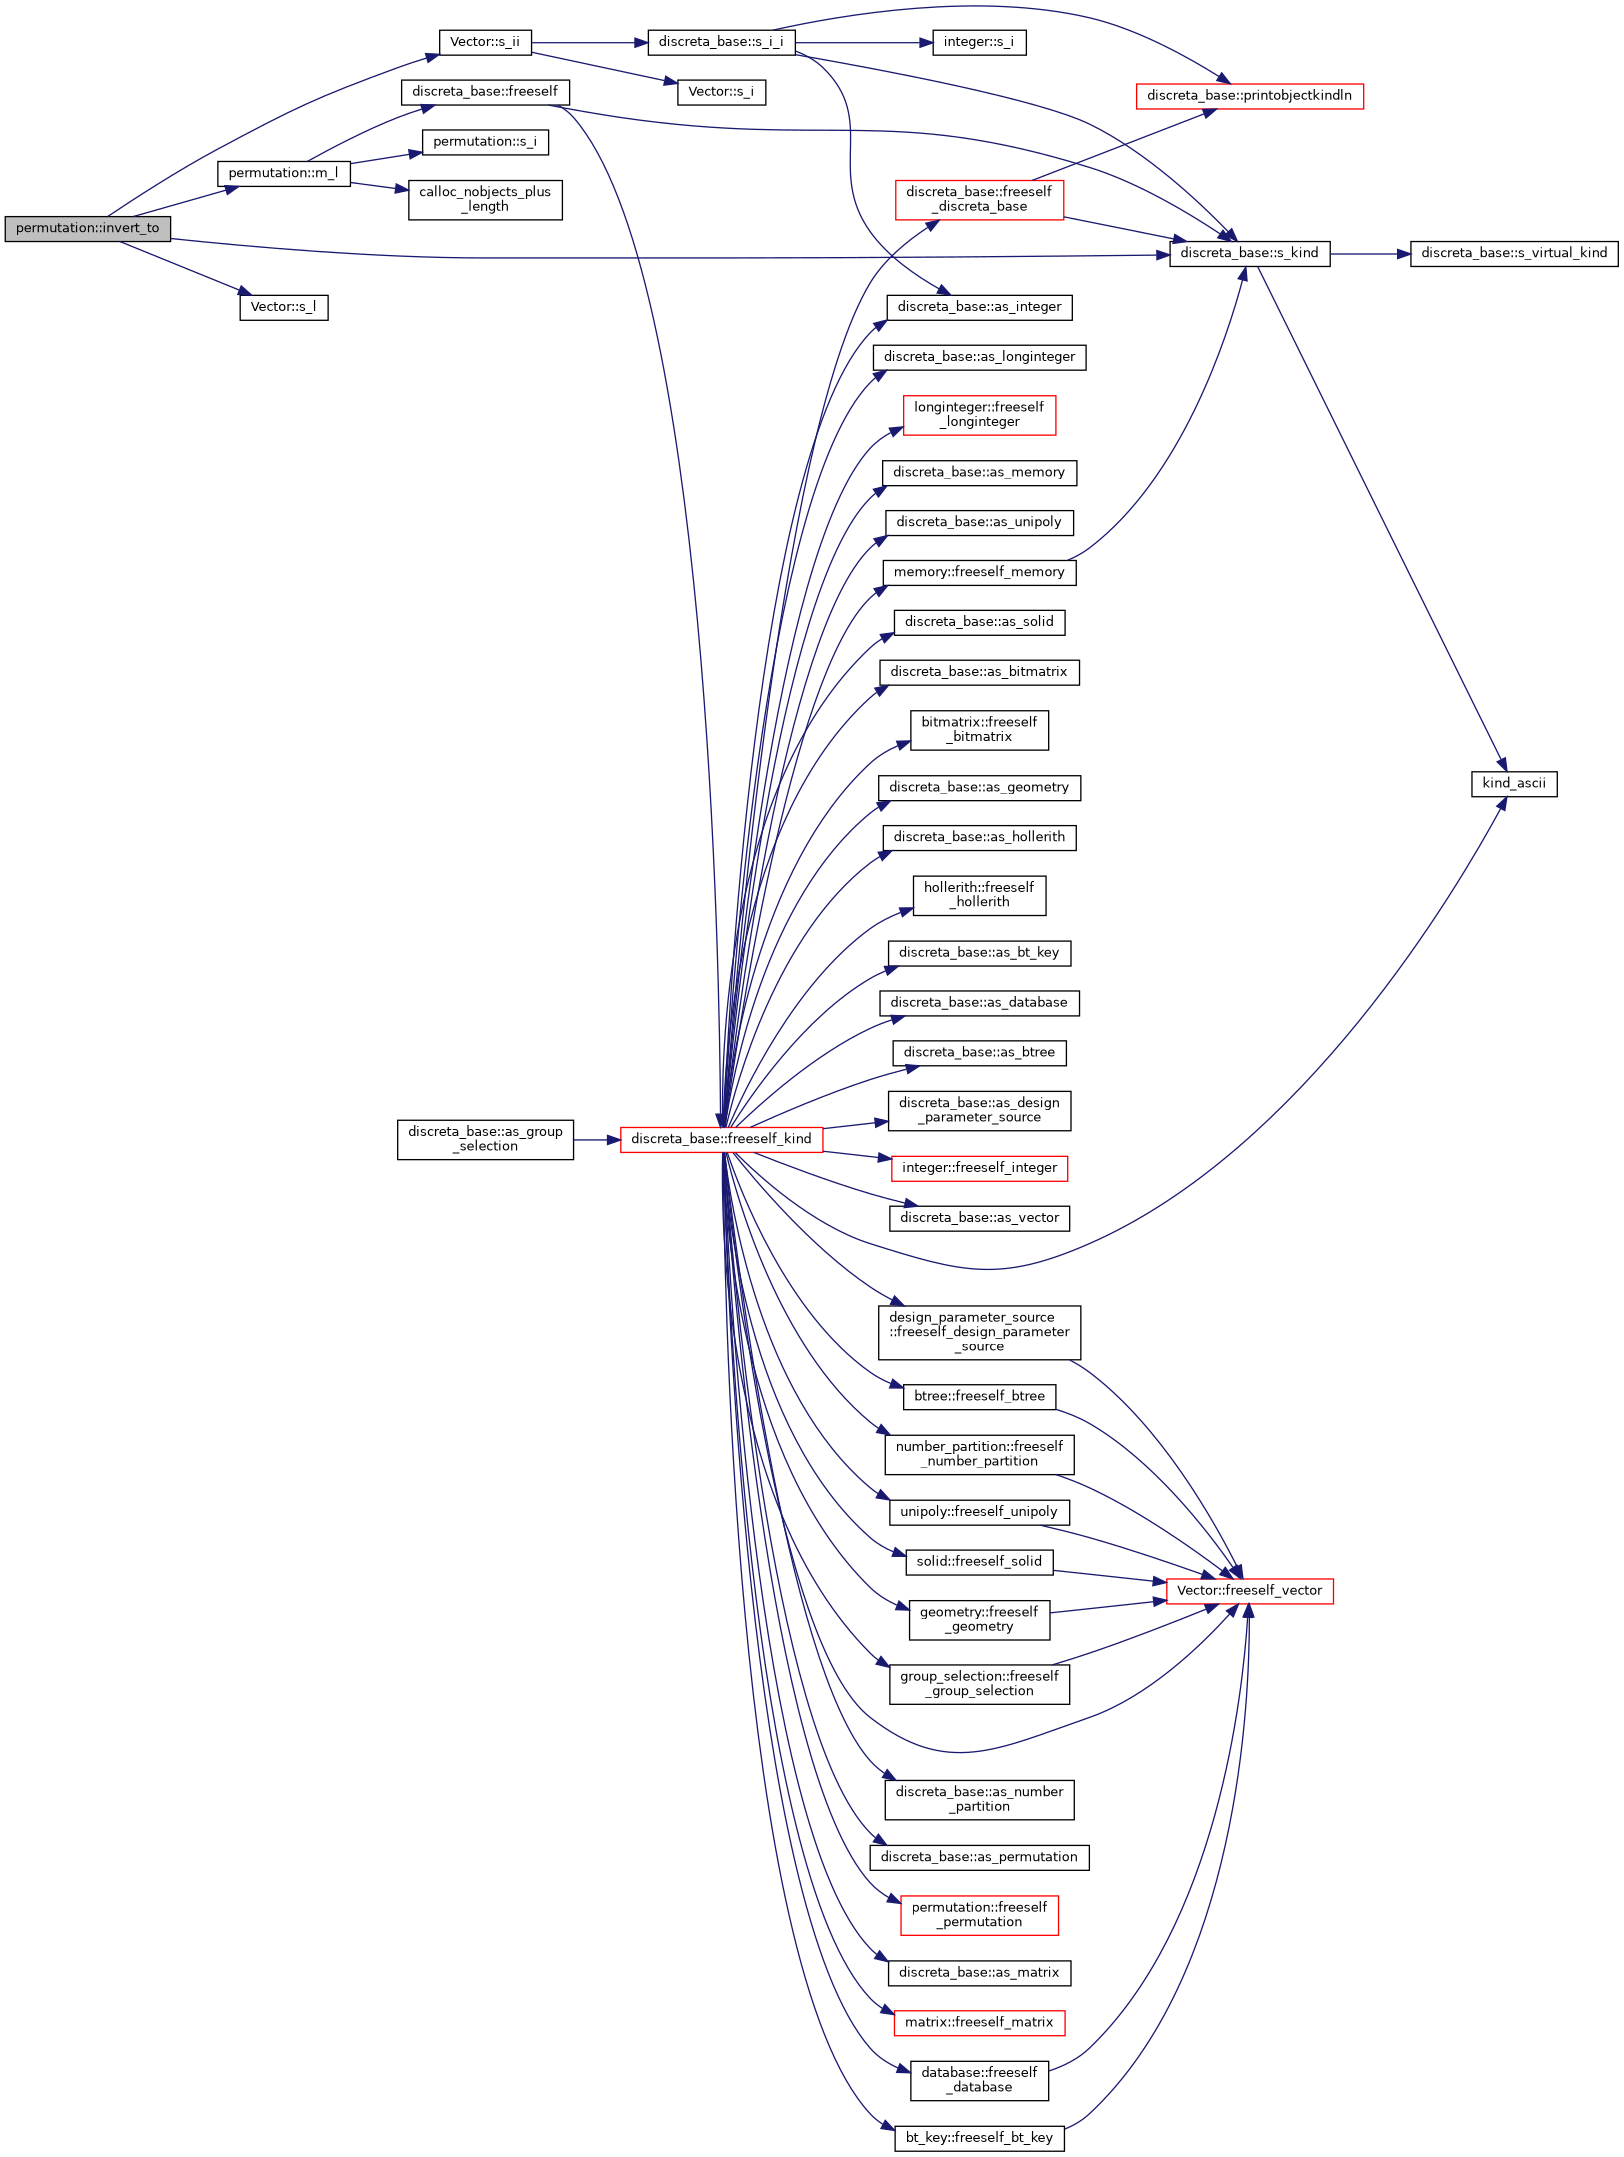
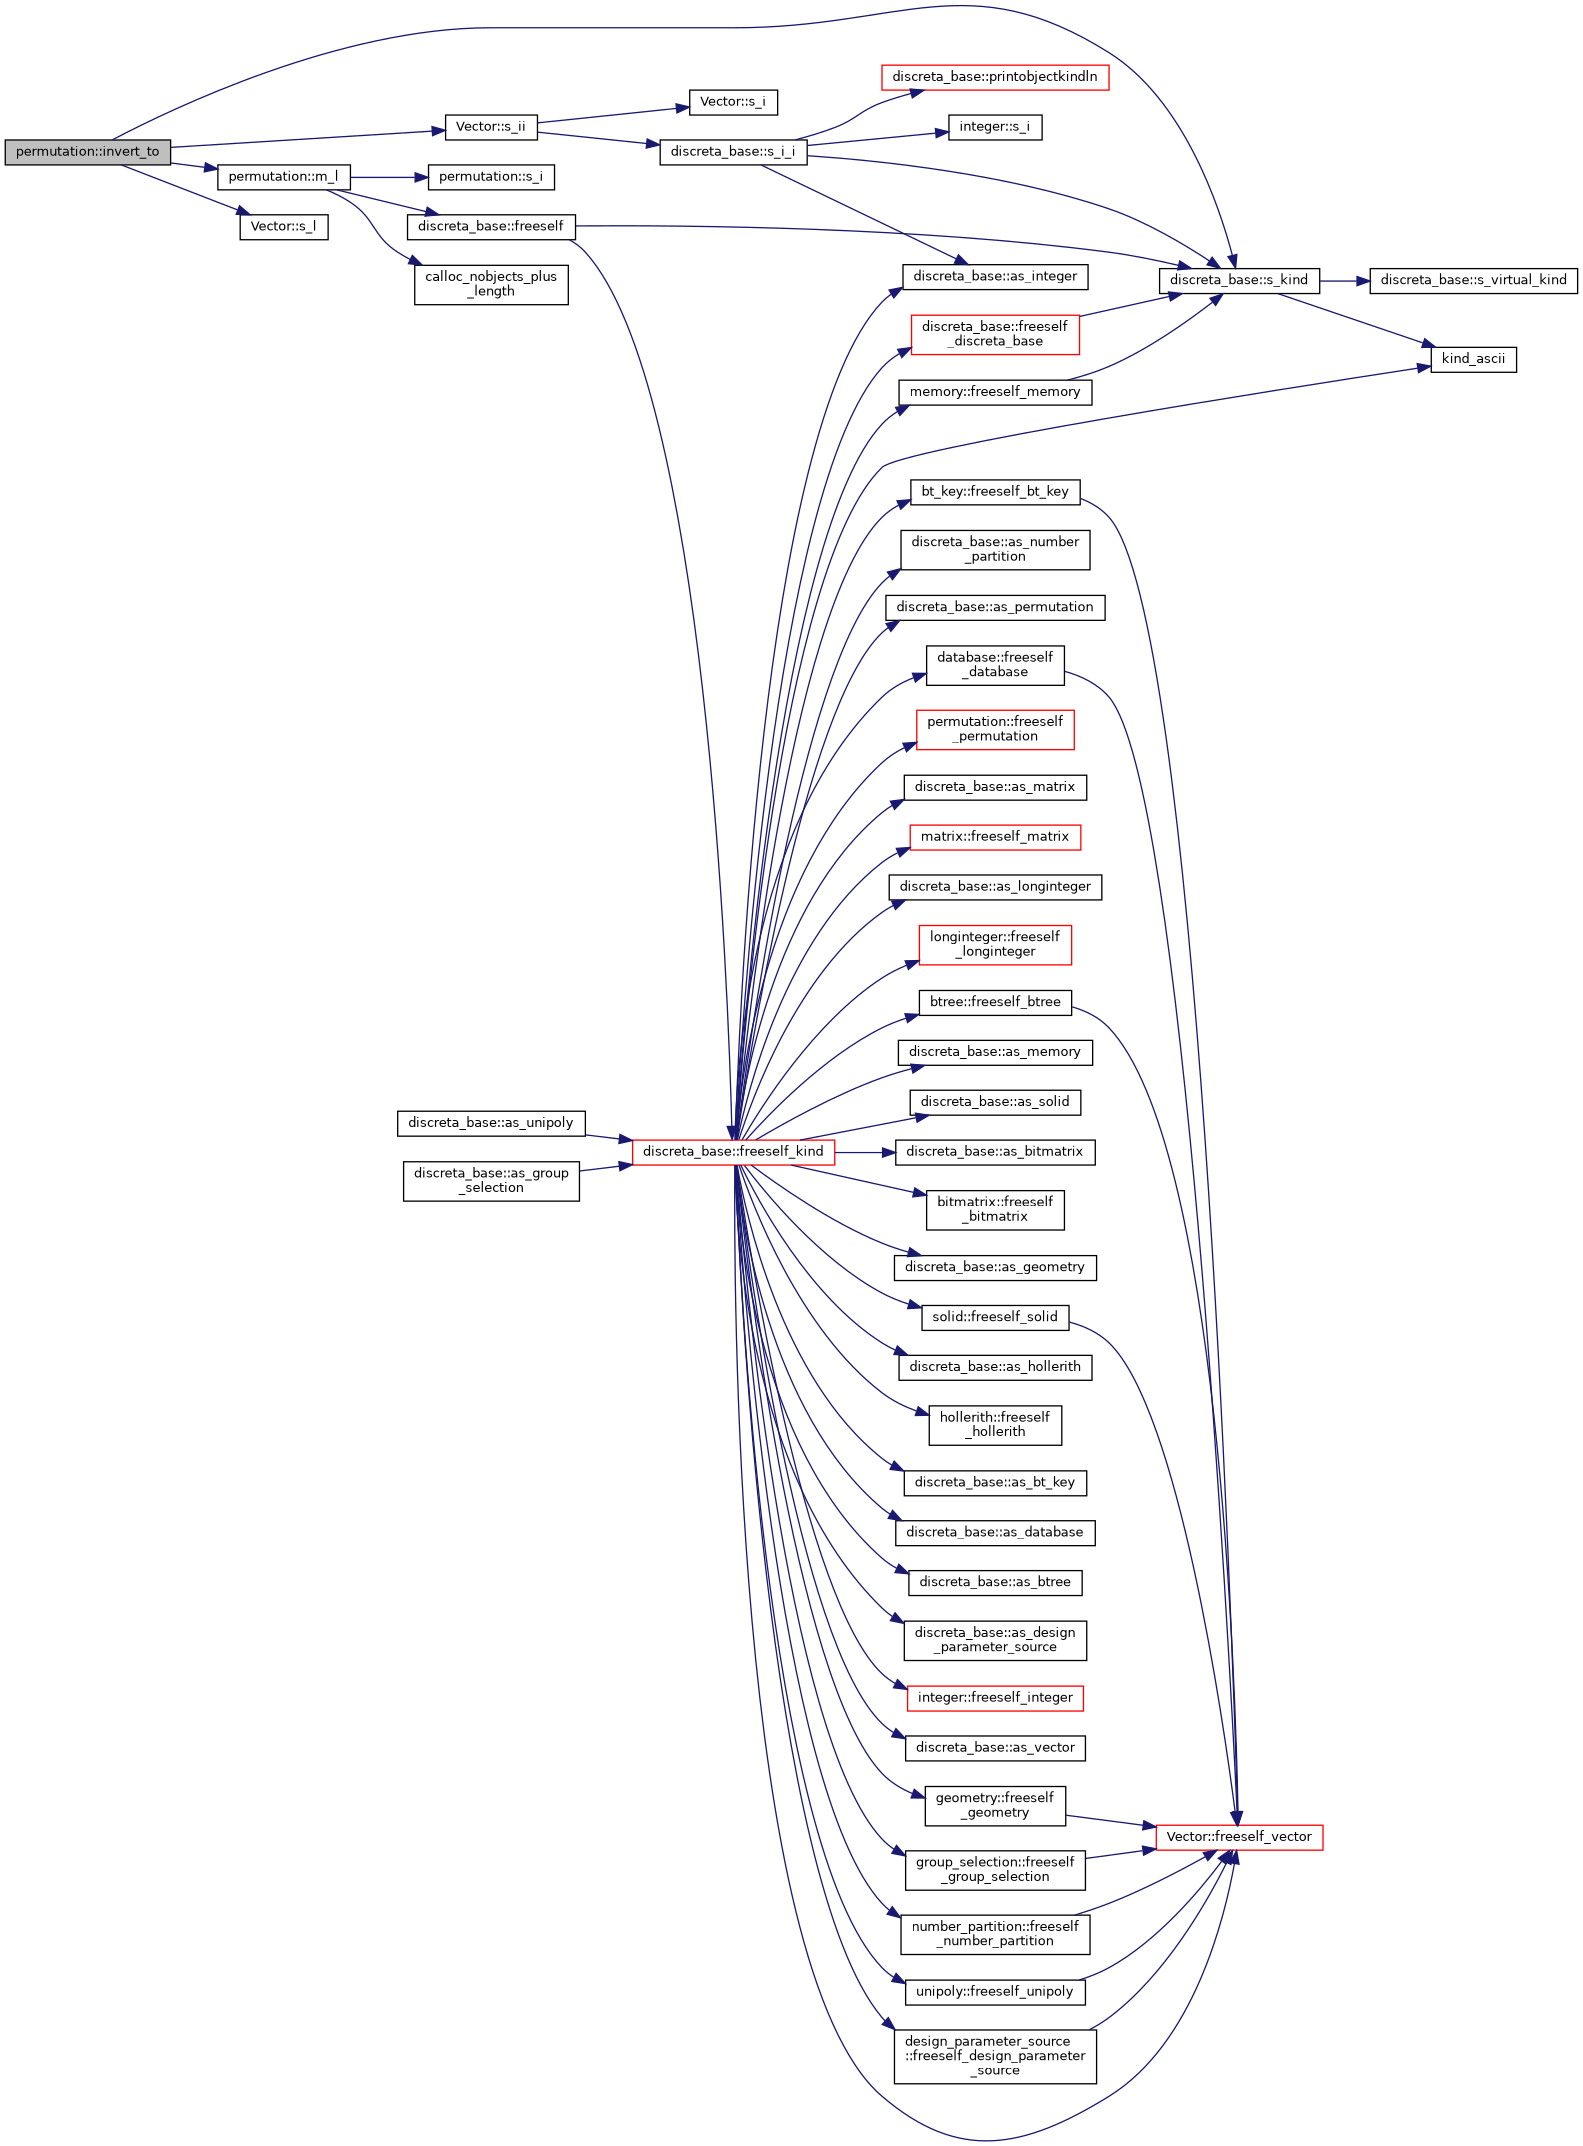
edge "discreta_base::freeself _discreta_base" -> "discreta_base::printobjectkindln": removed
edge "discreta_base::freeself_kind" -> "discreta_base::as_unipoly": reversed
